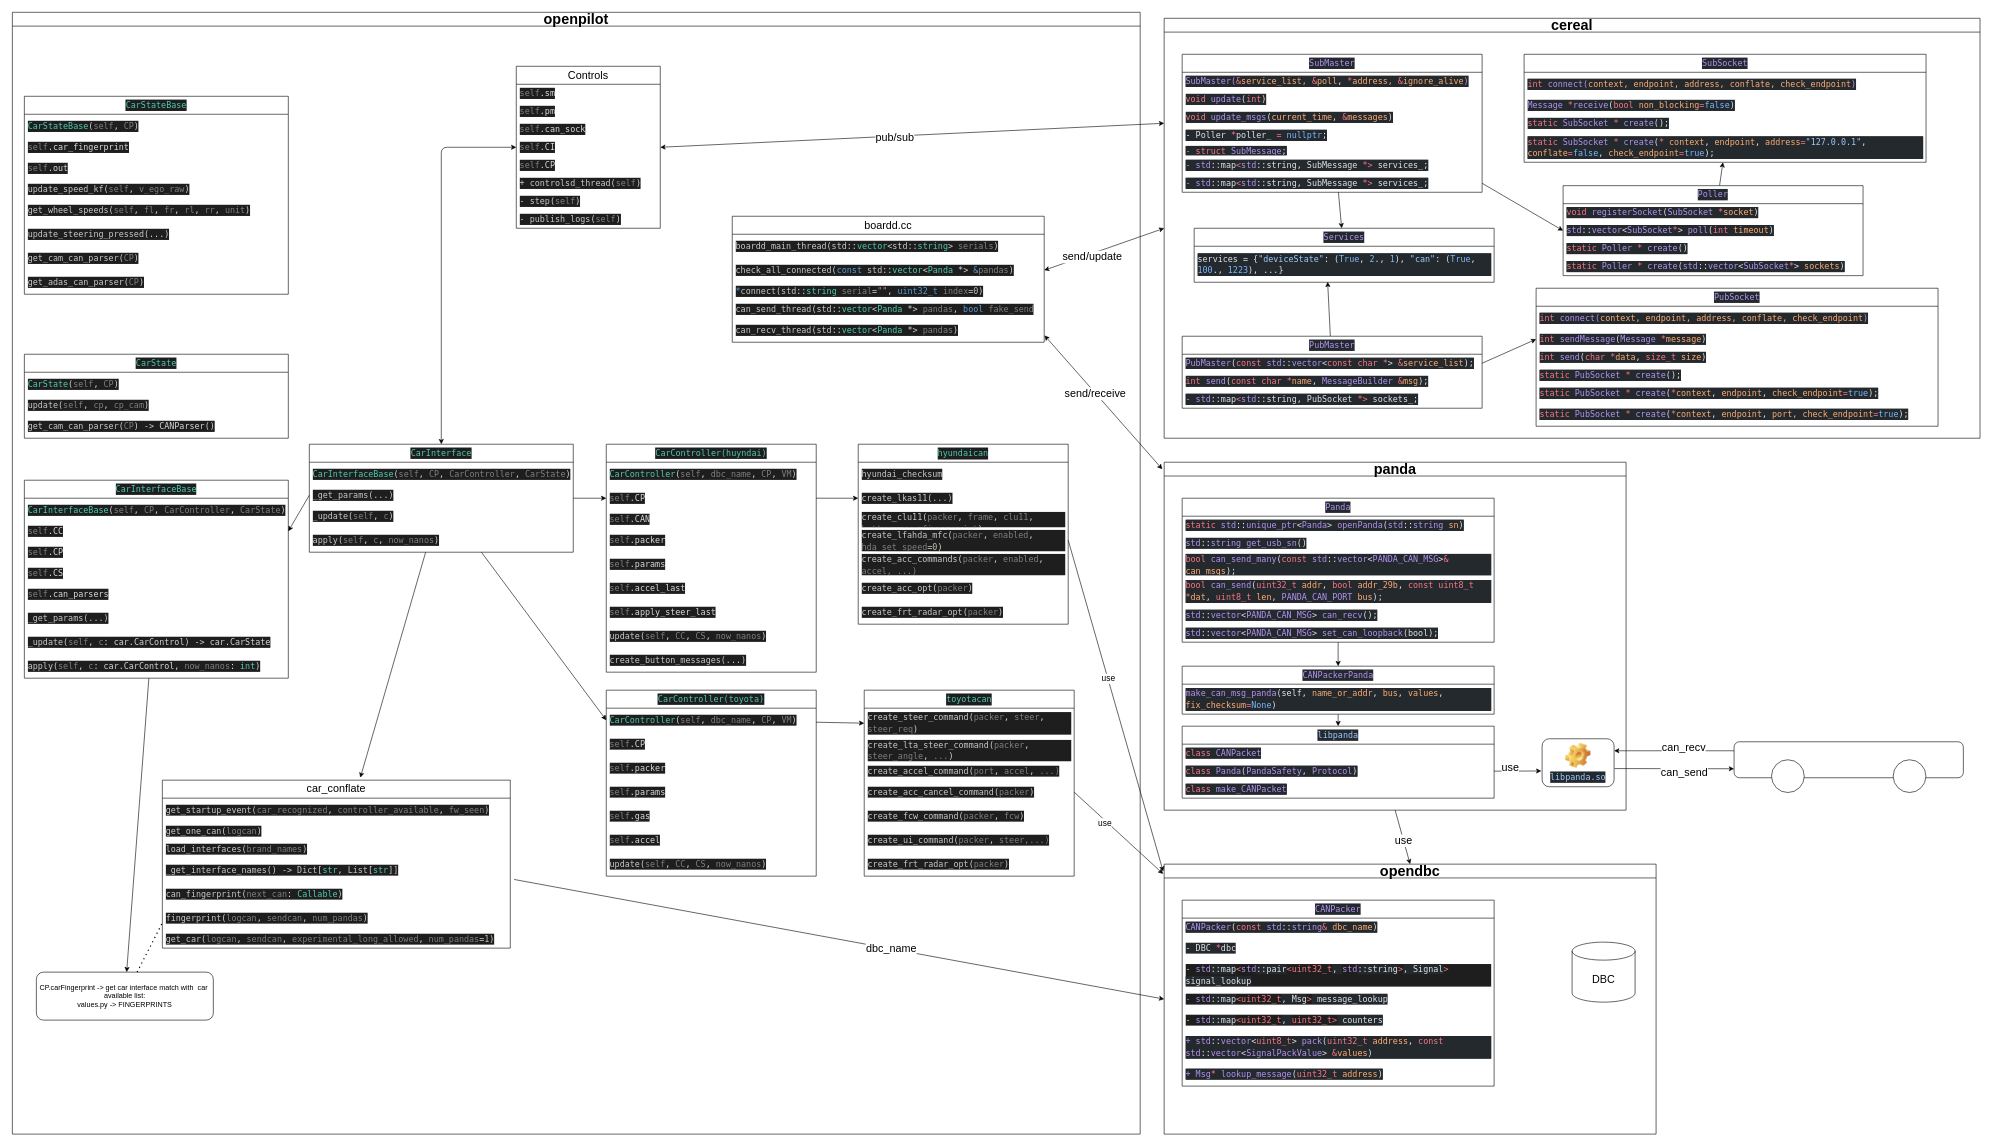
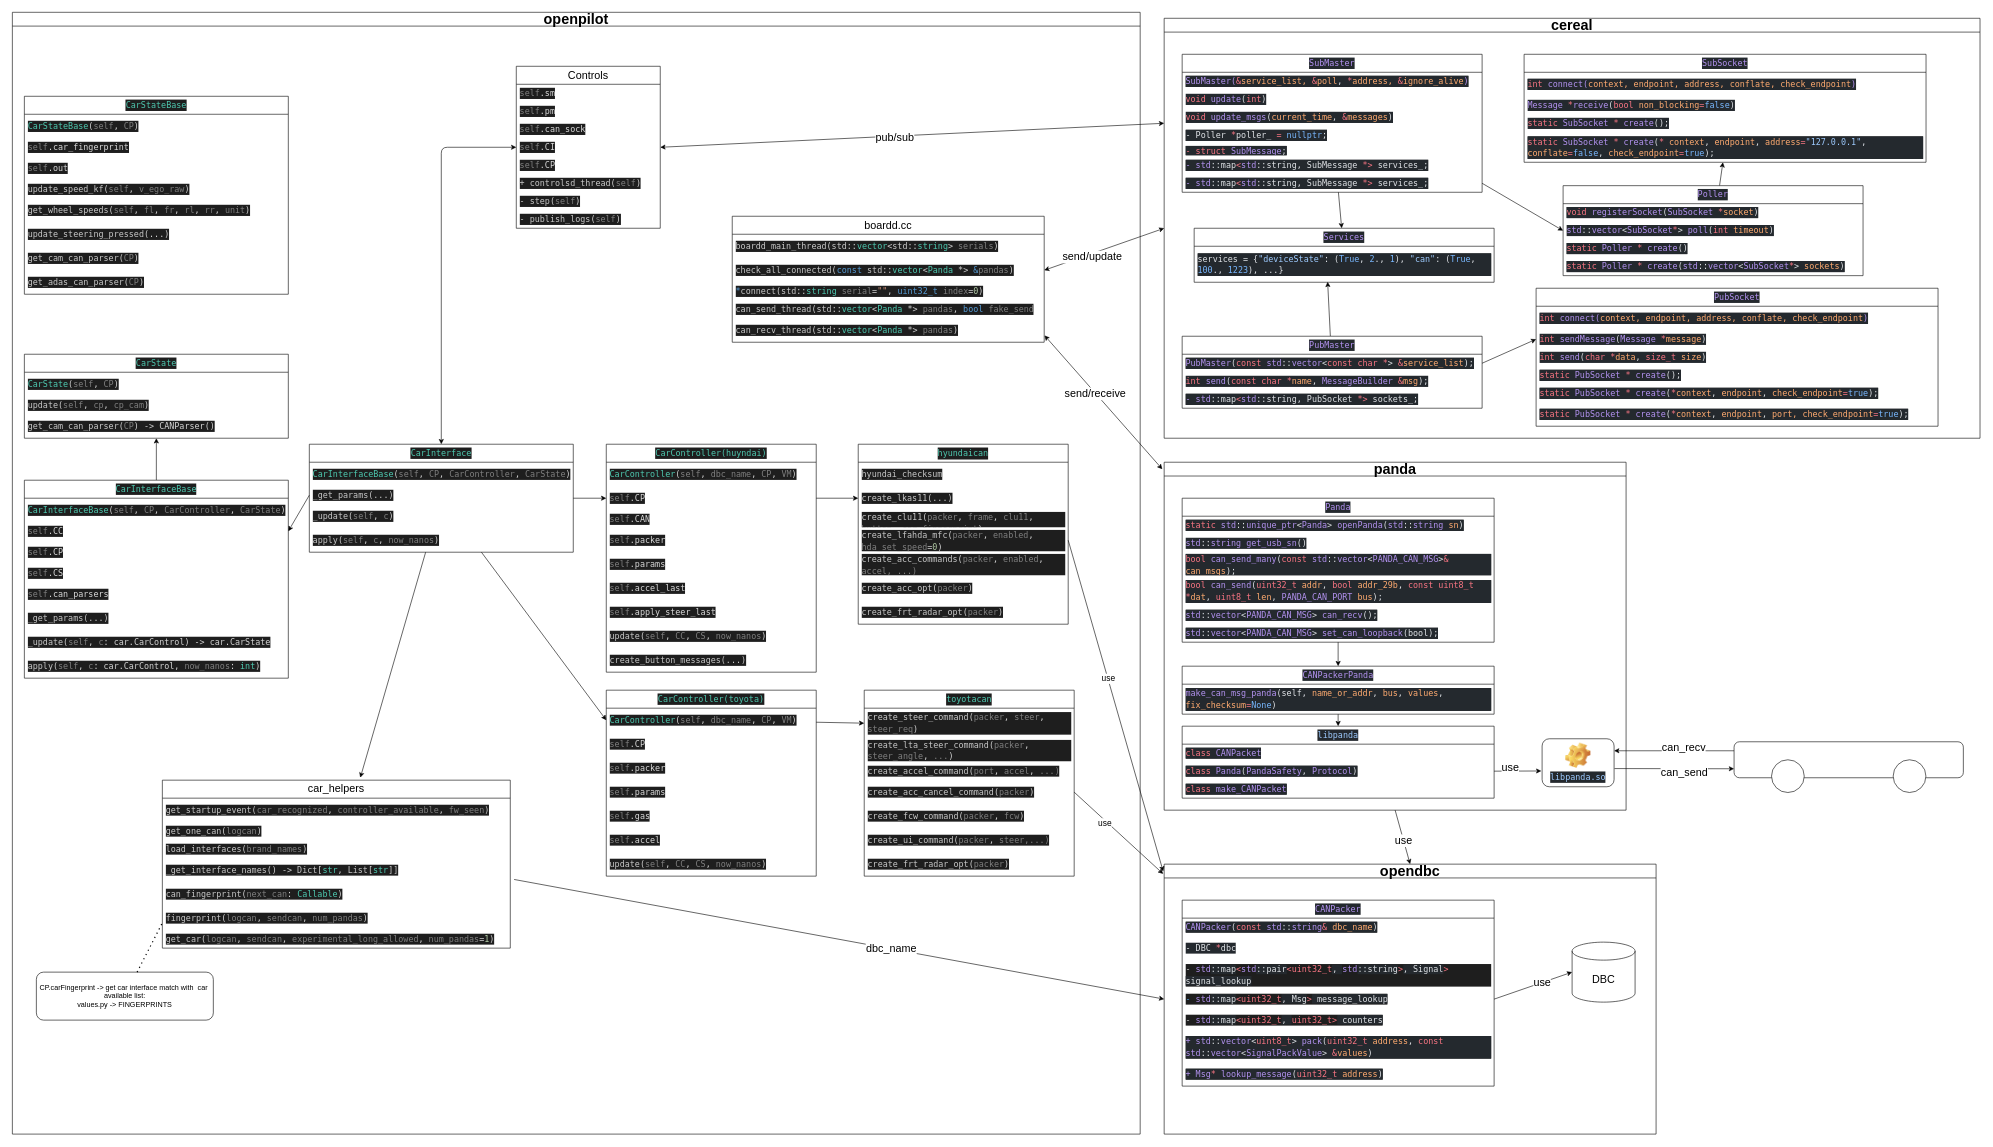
node "car_conflate": label "car_conflate" -> "car_helpers"
edge "CarInterfaceBase" -> "CP.carFingerprint -> get car interface match with car available list: values.py -> FINGERPRINTS": now "CarInterfaceBase" -> "get_cam_can_parser(CP) -> CANParser()"
edge "- std::map<uint32_t, Msg> message_lookup" -> "DBC": added, label "use"
